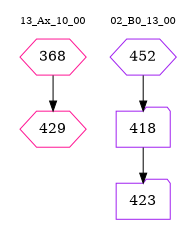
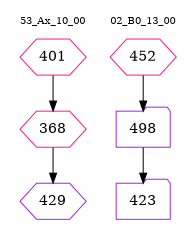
cluster "13_Ax_10_00": label "13_Ax_10_00" -> "53_Ax_10_00"
node "401": added
node "452": color purple -> deeppink
node "429": color deeppink -> purple
node "418": label "418" -> "498"
